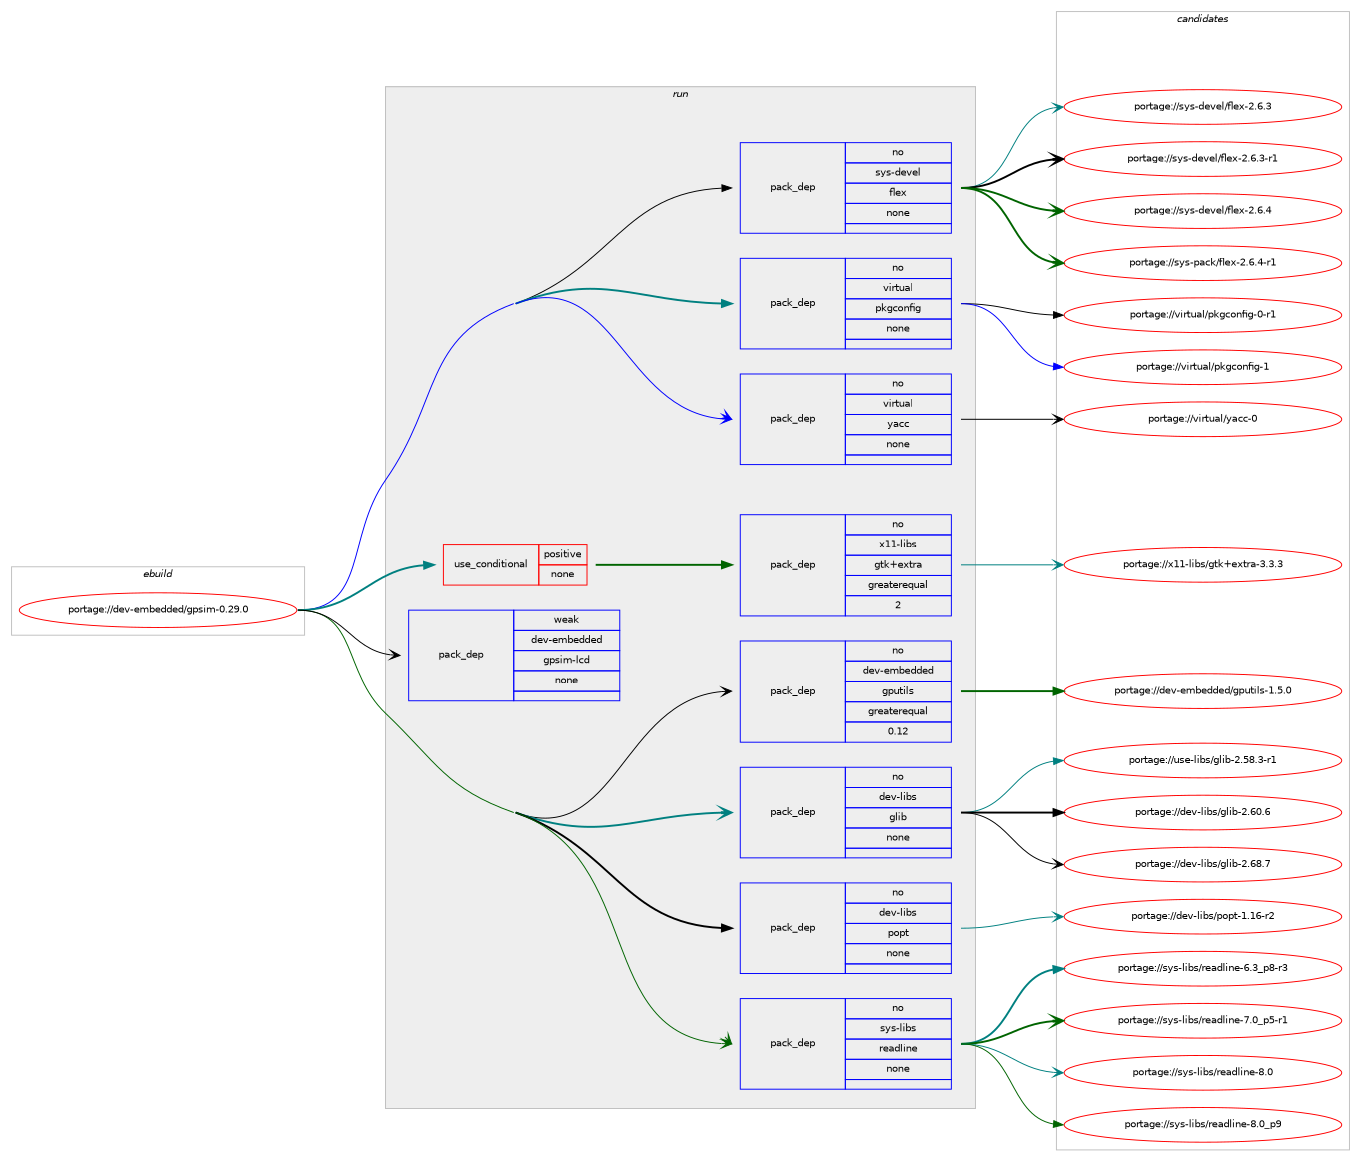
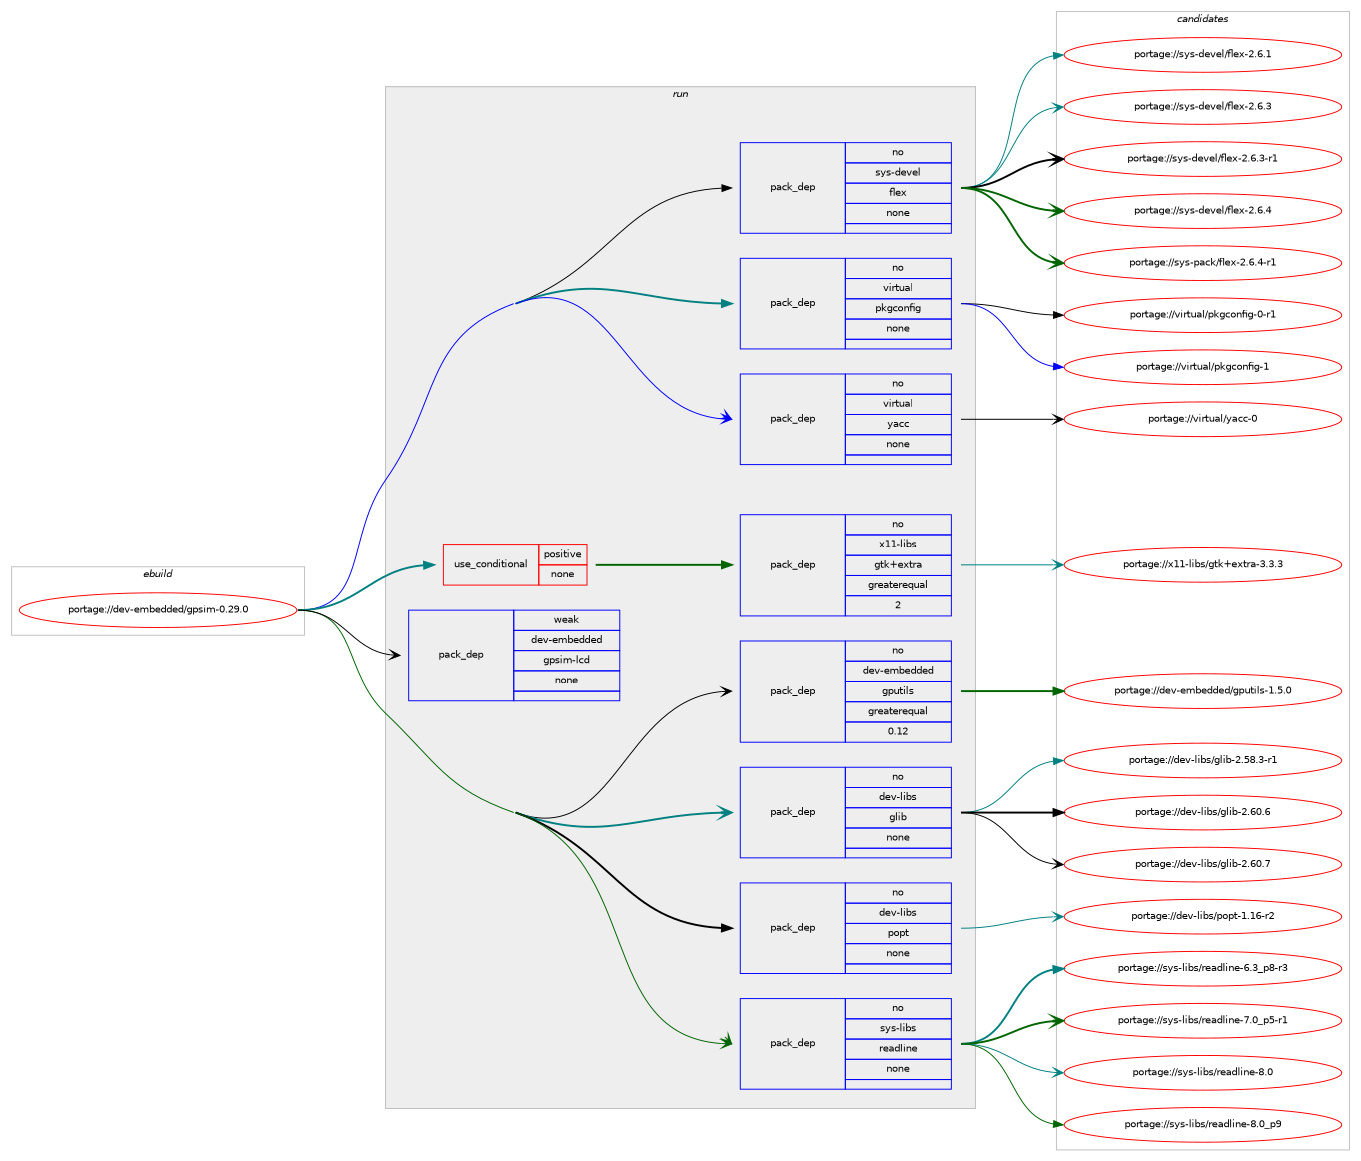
node "portage://sys-devel/flex-2.6.1": added
node "portage://use-libs/glib-2.58.3-r1": label "portage://use-libs/glib-2.58.3-r1" -> "portage://dev-libs/glib-2.58.3-r1"
node "portage://dev-libs/glib-2.68.7": label "portage://dev-libs/glib-2.68.7" -> "portage://dev-libs/glib-2.60.7"
